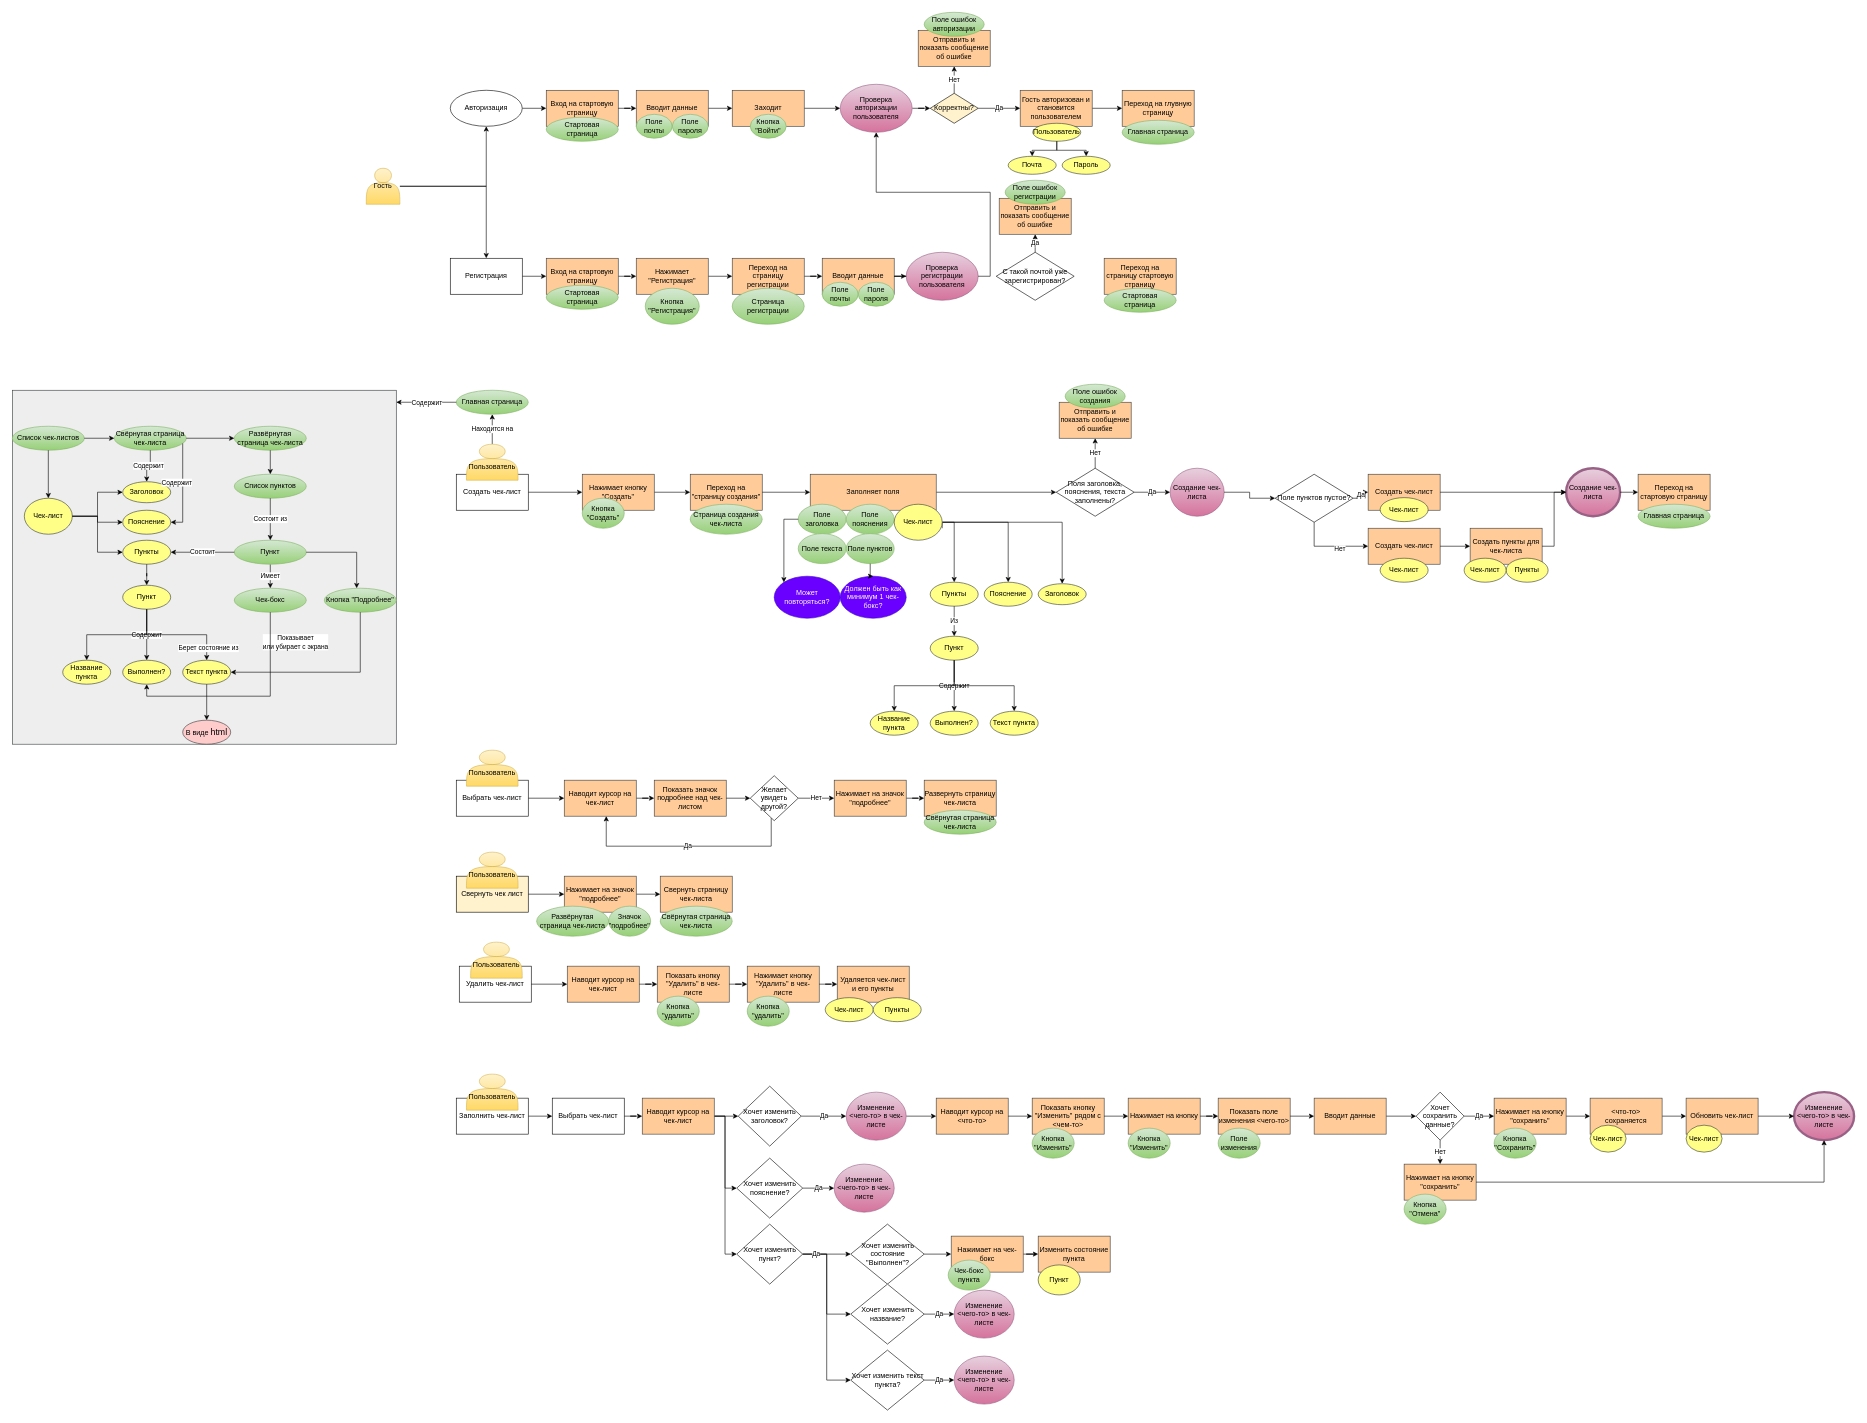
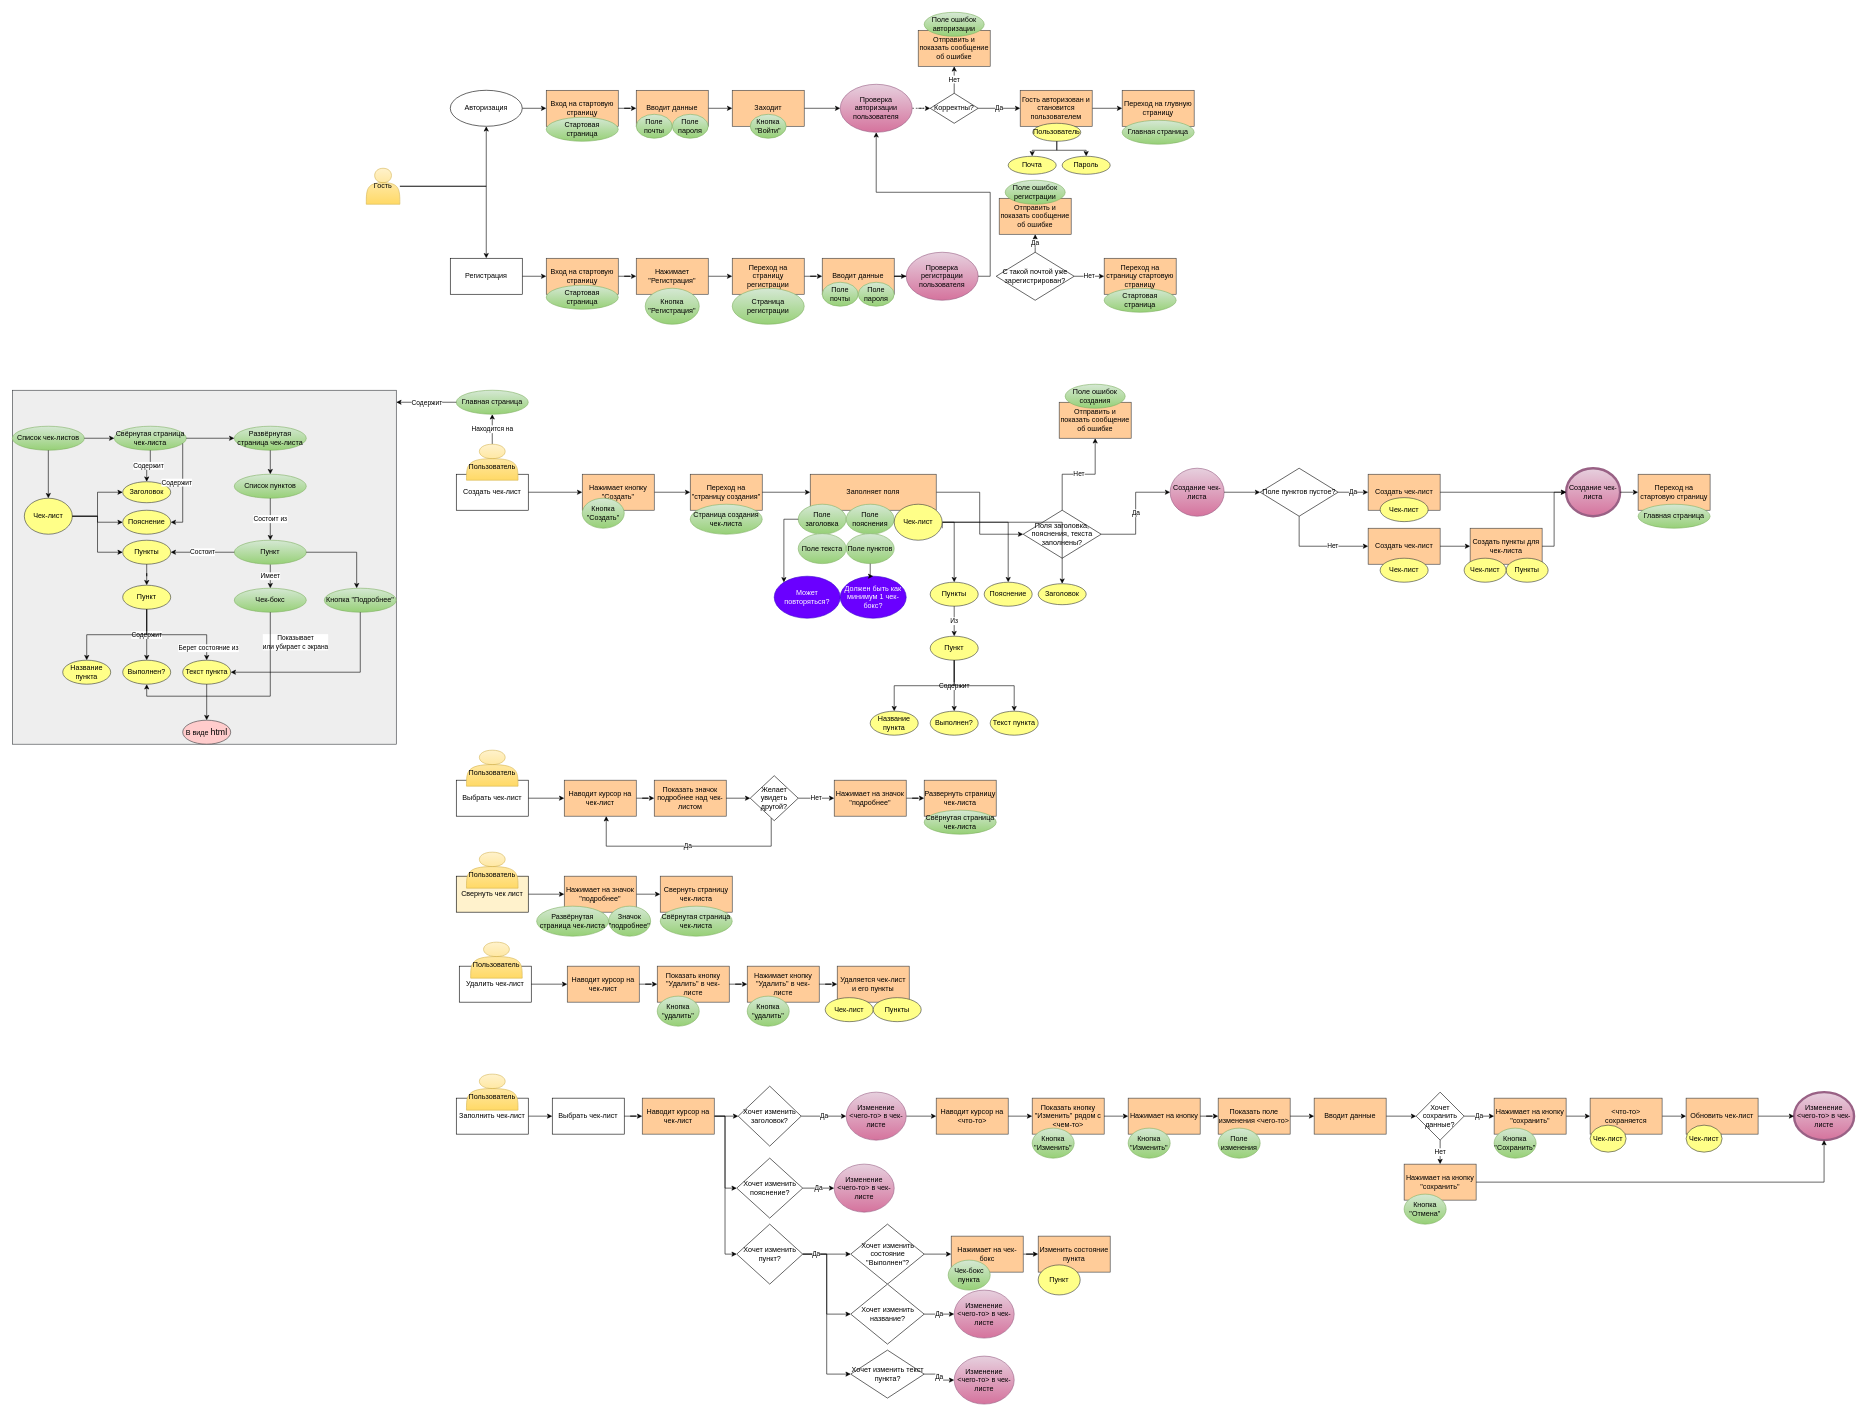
edge "Проверка авторизации пользователя" -> "Корректны?": style solid -> dashed
node "Корректны?": fillcolor #fff2cc -> #ffffff
edge "С такой почтой уже зарегистрирован?" -> "Переход на страницу стартовую страницу": added, label "Нет"
node "Поля заголовка, пояснения, текста заполнены?": moved (1095, 492) -> (1062, 534)
node "Поле пунктов пустое?": moved (1314, 498) -> (1299, 492)
node "Хочет изменить текст пункта?": size 74x60 -> 74x48
